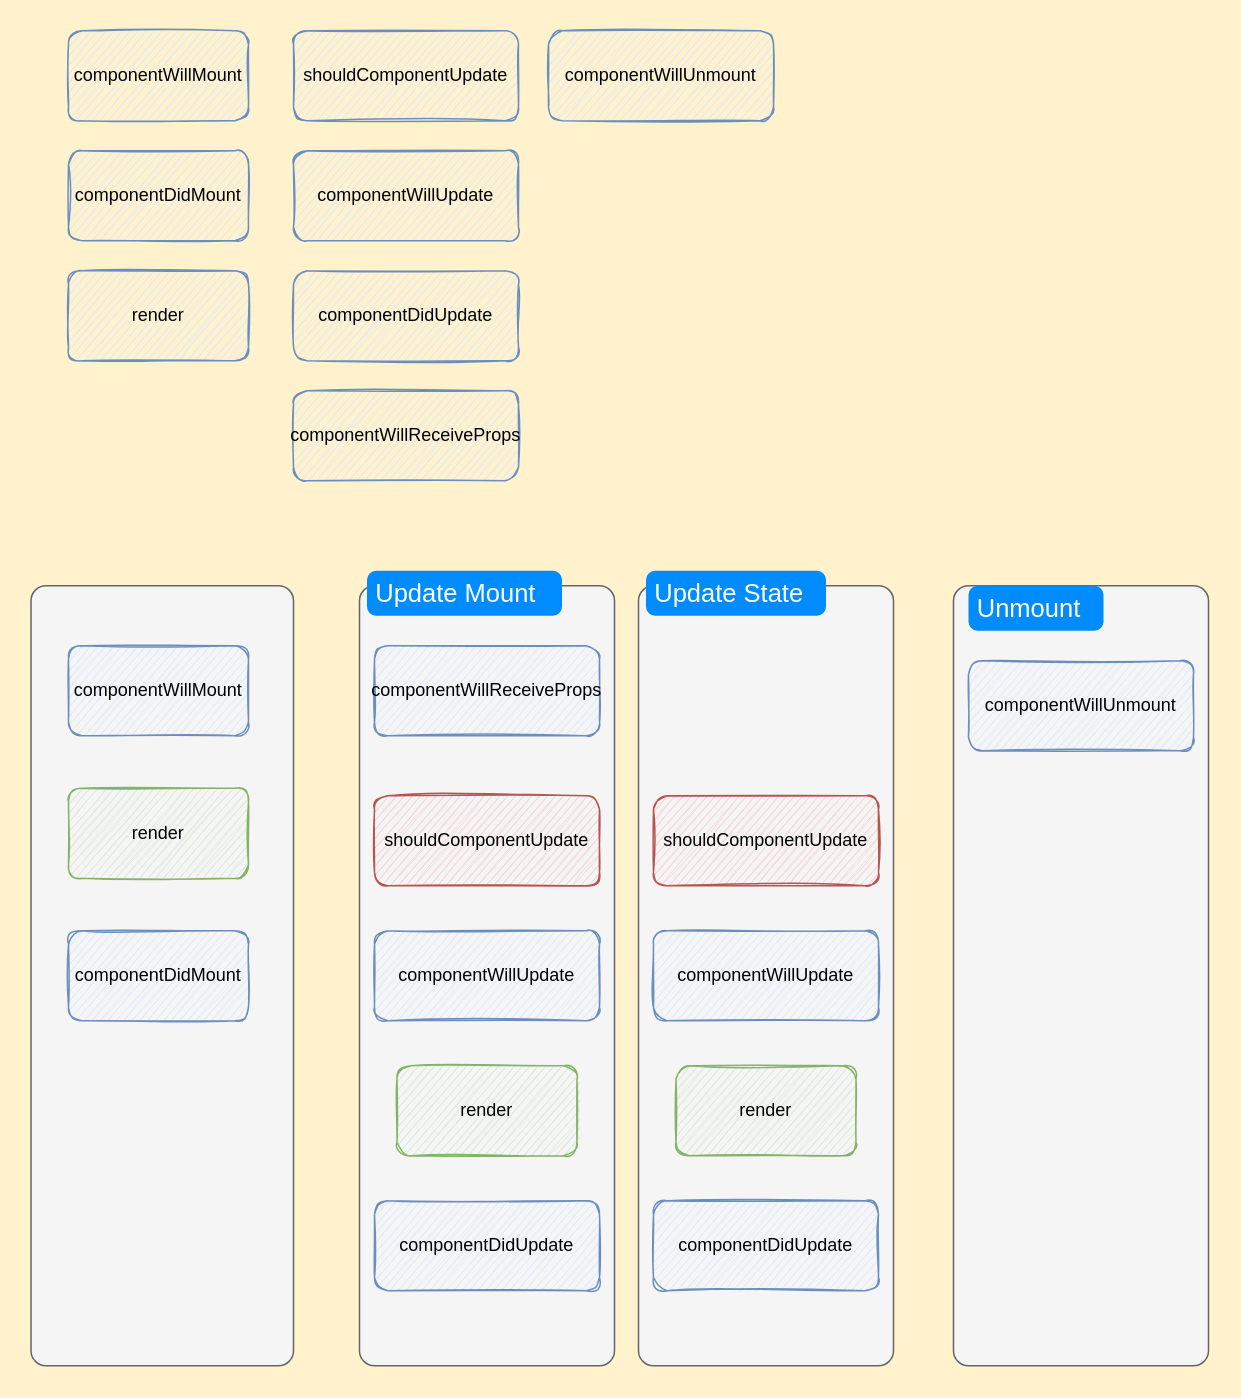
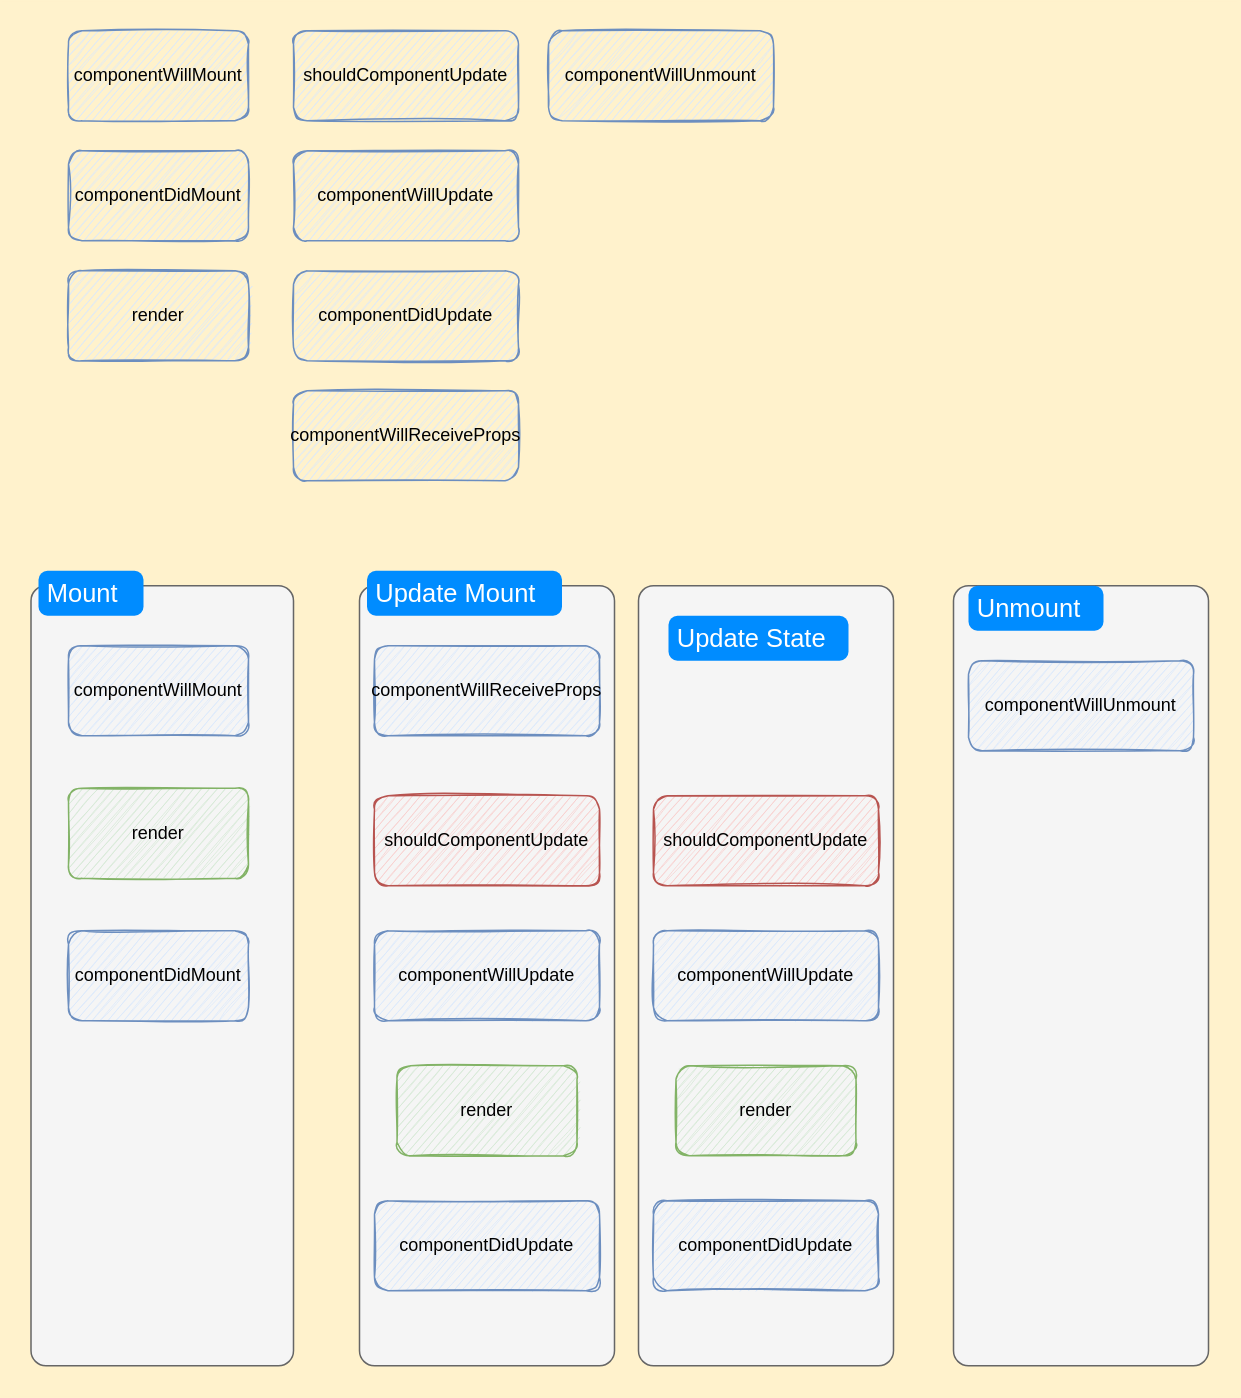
node "Mount": added
node "Update State": moved (736, 593) -> (758, 638)
